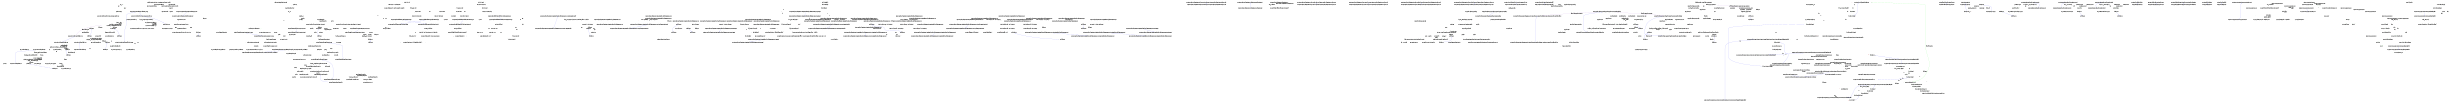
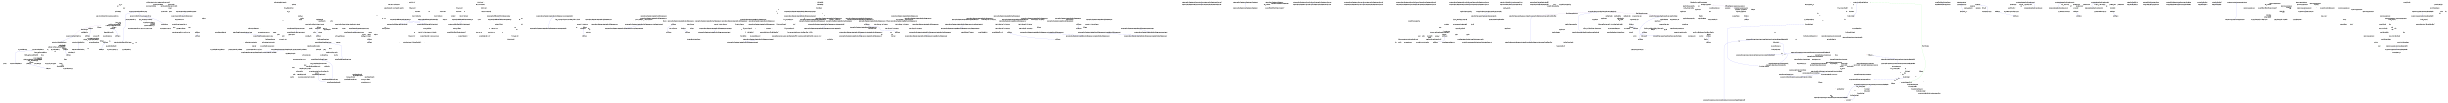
edge "System.Reflection.MethodInfo" -> "method.Invoke(target, args)": label "System.Reflection.MethodInfo" -> "kernel"
